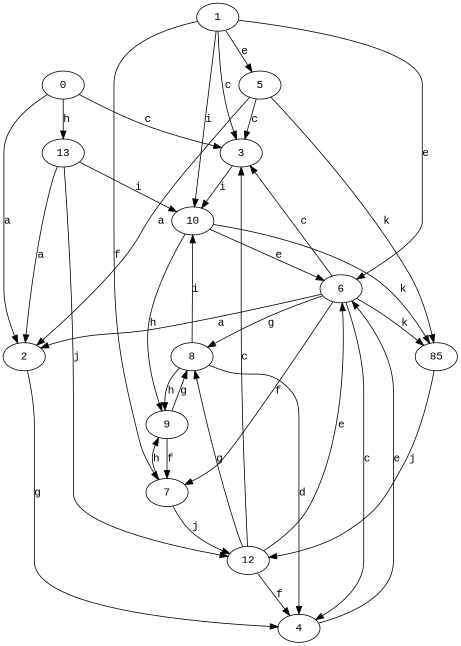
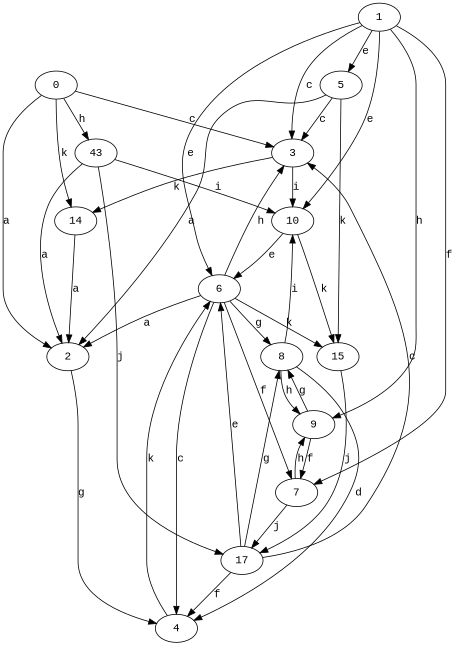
edge "1" -> "10": label "i" -> "e"
node "13": label "13" -> "43"
node "14": added
edge "6" -> "3": label "c" -> "h"
edge "10" -> "9": now "1" -> "9"
node "85": label "85" -> "15"
edge "4" -> "6": label "e" -> "k"
node "12": label "12" -> "17"
